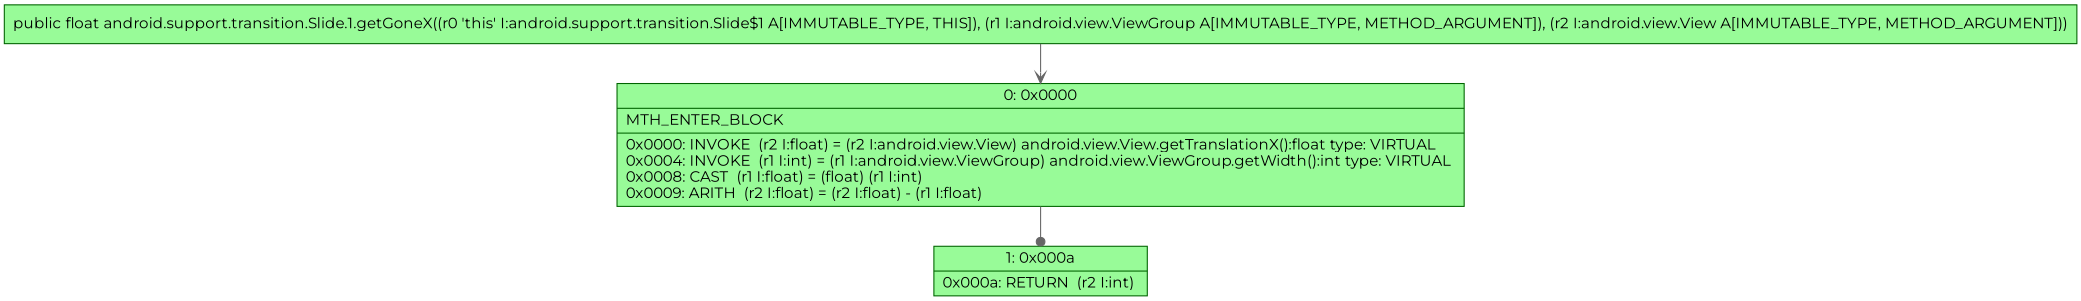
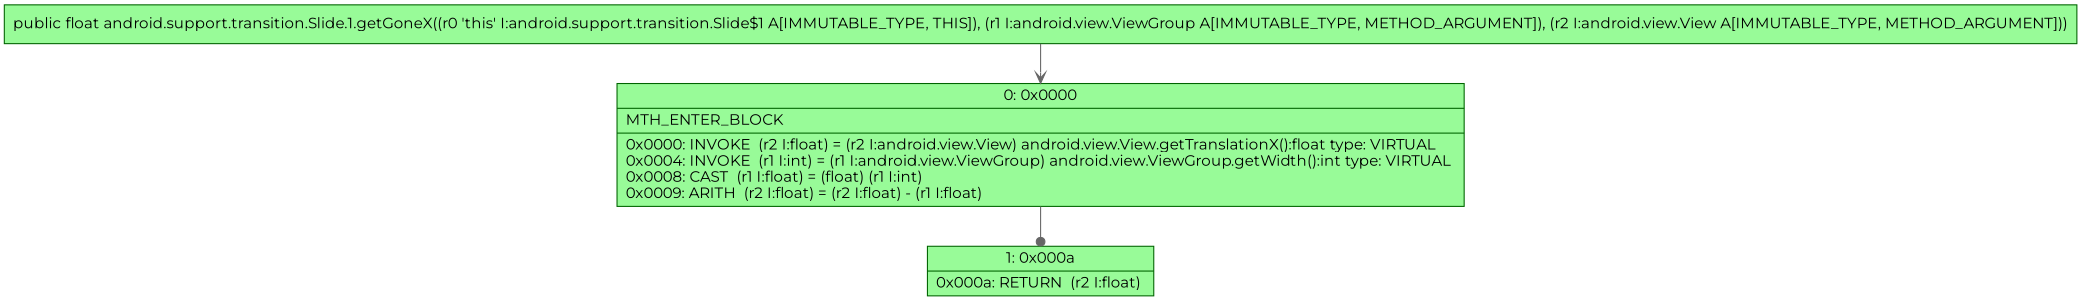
node "1: 0x000a": text "0x000a: RETURN  (r2 I:int)" -> "0x000a: RETURN  (r2 I:float)"
